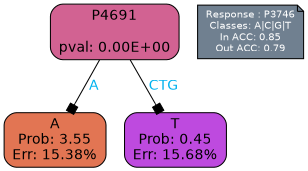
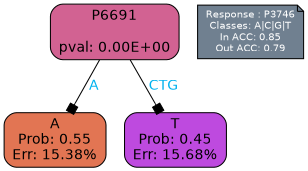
node "P4691 pval: 0.00E+00": label "P4691 pval: 0.00E+00" -> "P6691 pval: 0.00E+00"
node "A Prob: 3.55 Err: 15.38%": label "A Prob: 3.55 Err: 15.38%" -> "A Prob: 0.55 Err: 15.38%"
